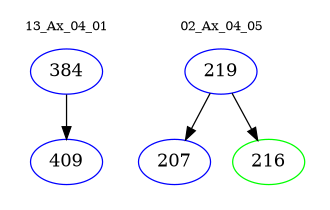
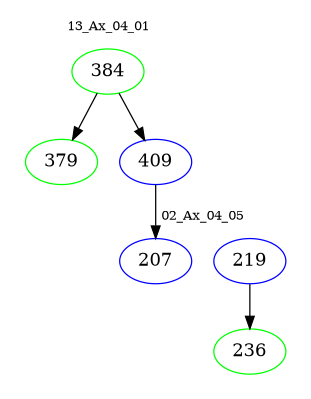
node "384": color blue -> green
edge "219" -> "207": now "409" -> "207"
node "379": added
node "216": label "216" -> "236"
